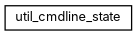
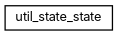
node "util_cmdline_state": label "util_cmdline_state" -> "util_state_state"
